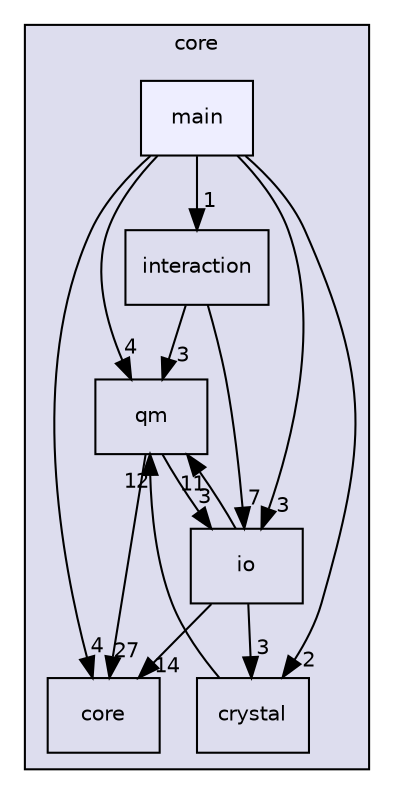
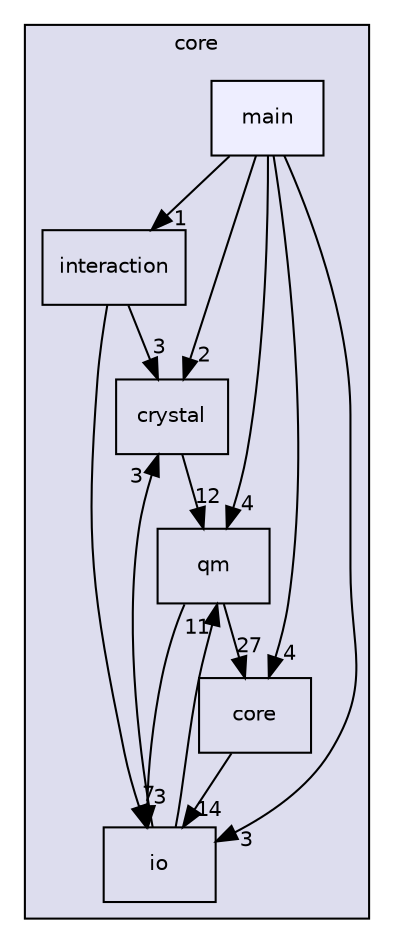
edge "interaction" -> "qm": now "interaction" -> "crystal"
edge "io" -> "core": reversed
